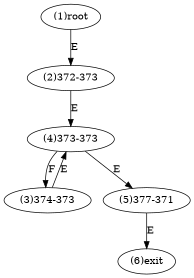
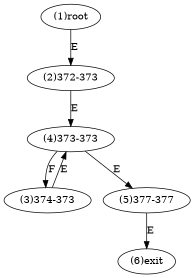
node "(5)377-371": label "(5)377-371" -> "(5)377-377"
